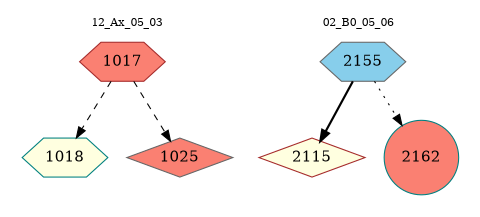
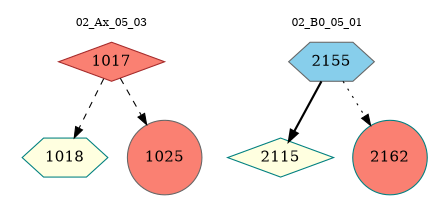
cluster "12_Ax_05_03": label "12_Ax_05_03" -> "02_Ax_05_03"
cluster "02_B0_05_06": label "02_B0_05_06" -> "02_B0_05_01"
node "1017": shape hexagon -> diamond
node "1025": shape diamond -> circle
node "2115": color brown -> teal
